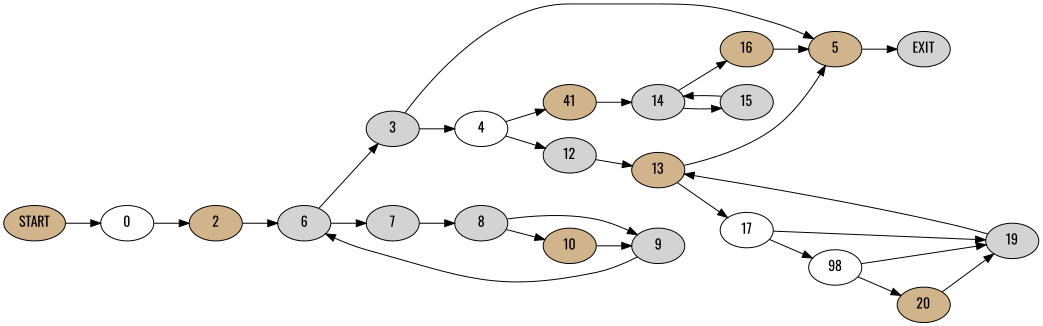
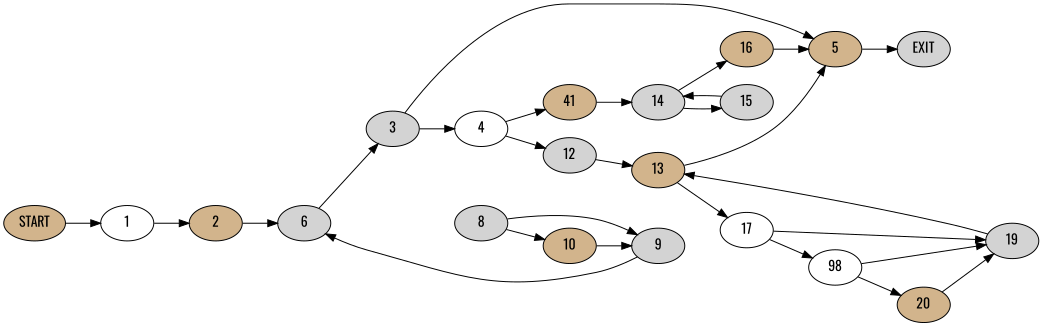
node "0": label "0" -> "1"
node "7": removed
